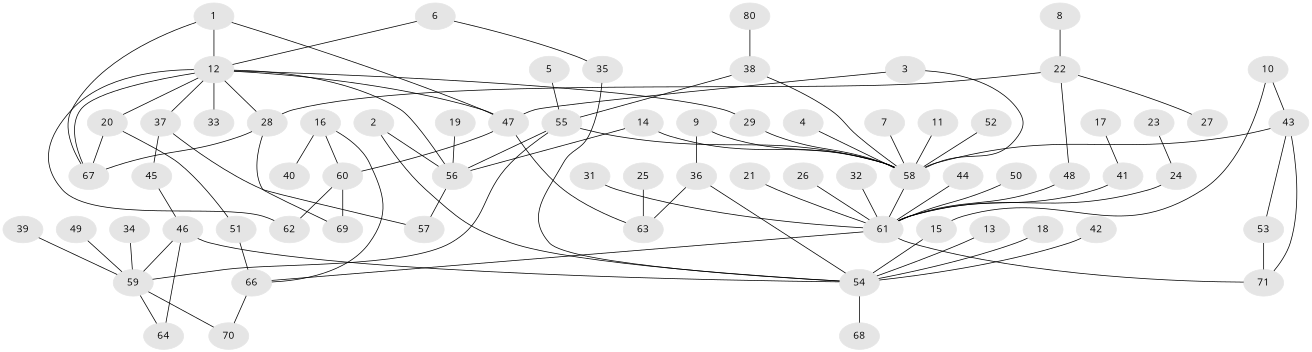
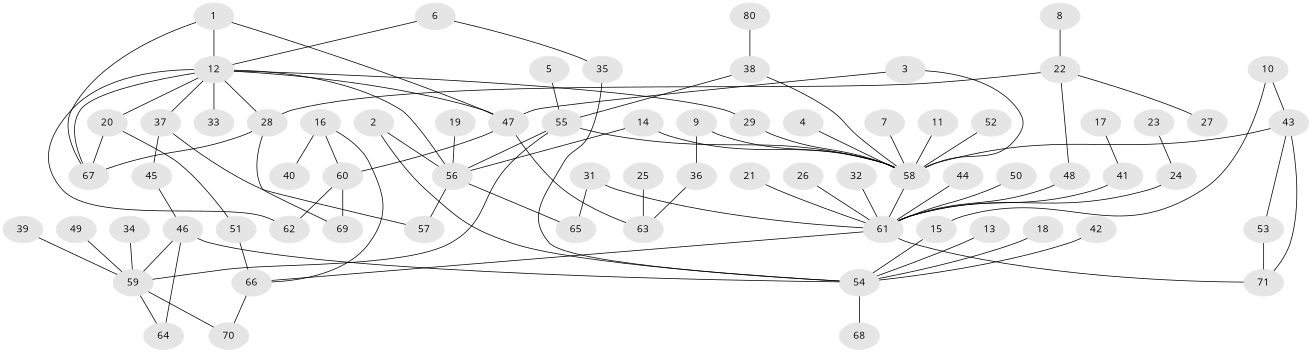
node "65": added
edge "36" -- "54": removed
